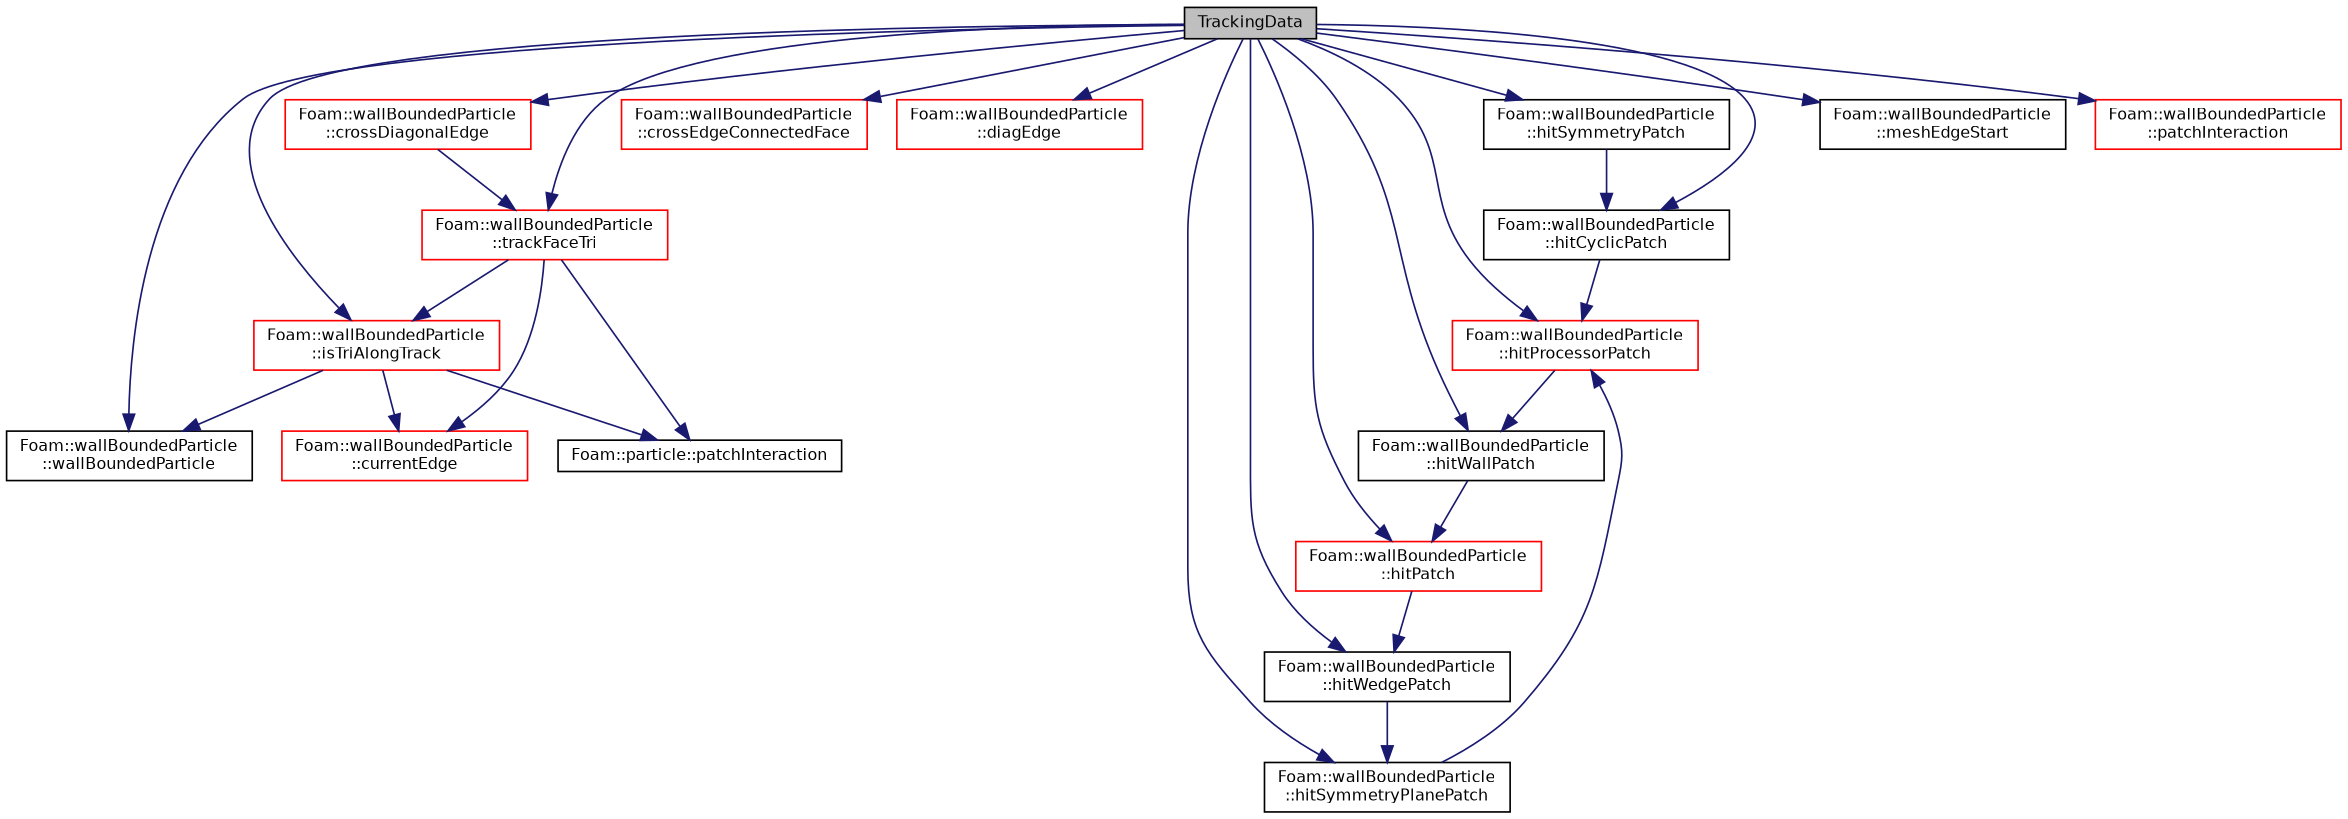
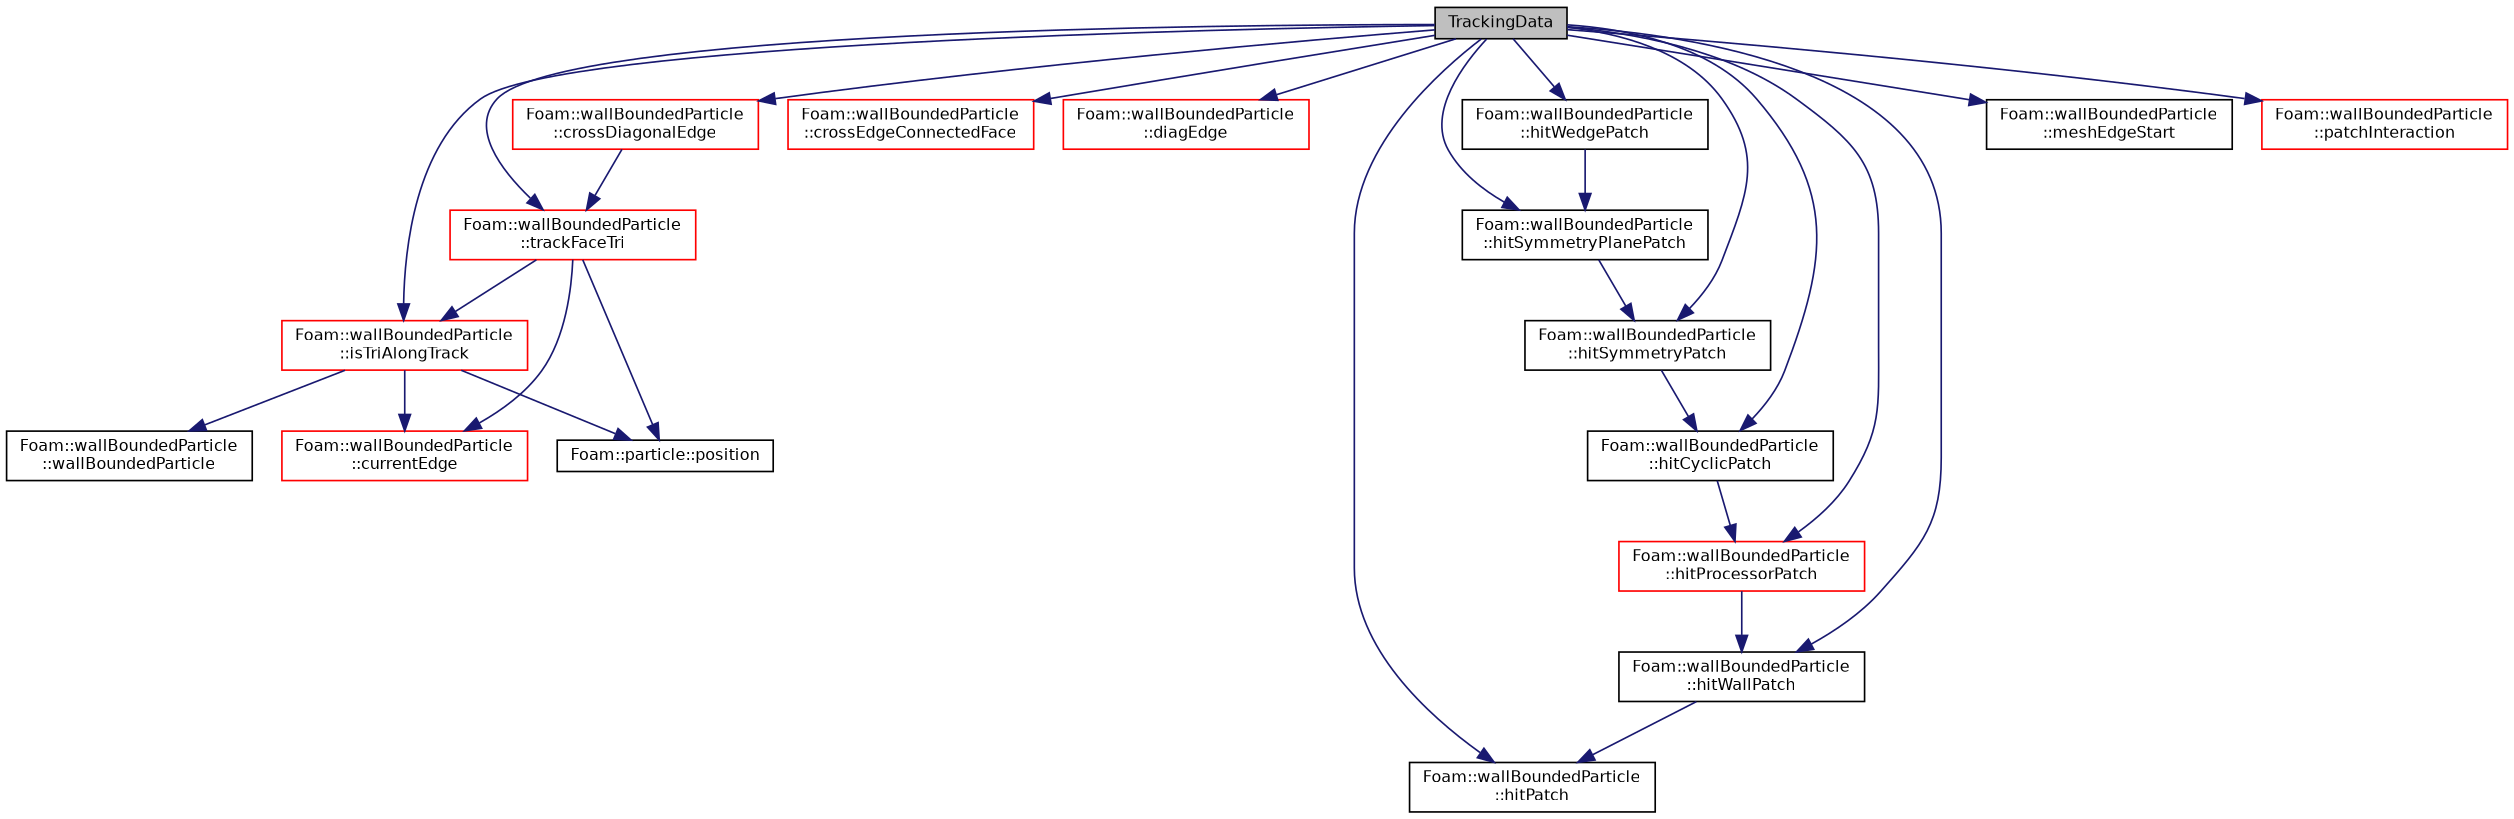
edge "TrackingData" -> "Foam::wallBoundedParticle ::wallBoundedParticle": removed
node "Foam::particle::patchInteraction": label "Foam::particle::patchInteraction" -> "Foam::particle::position"
node "Foam::wallBoundedParticle ::hitPatch": color red -> black
edge "Foam::wallBoundedParticle ::hitSymmetryPlanePatch" -> "Foam::wallBoundedParticle ::hitProcessorPatch": now "Foam::wallBoundedParticle ::hitSymmetryPlanePatch" -> "Foam::wallBoundedParticle ::hitSymmetryPatch"
edge "Foam::wallBoundedParticle ::hitPatch" -> "Foam::wallBoundedParticle ::hitWedgePatch": removed
